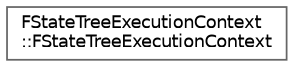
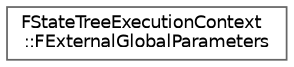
node "FStateTreeExecutionContext ::FStateTreeExecutionContext": label "FStateTreeExecutionContext ::FStateTreeExecutionContext" -> "FStateTreeExecutionContext ::FExternalGlobalParameters"
